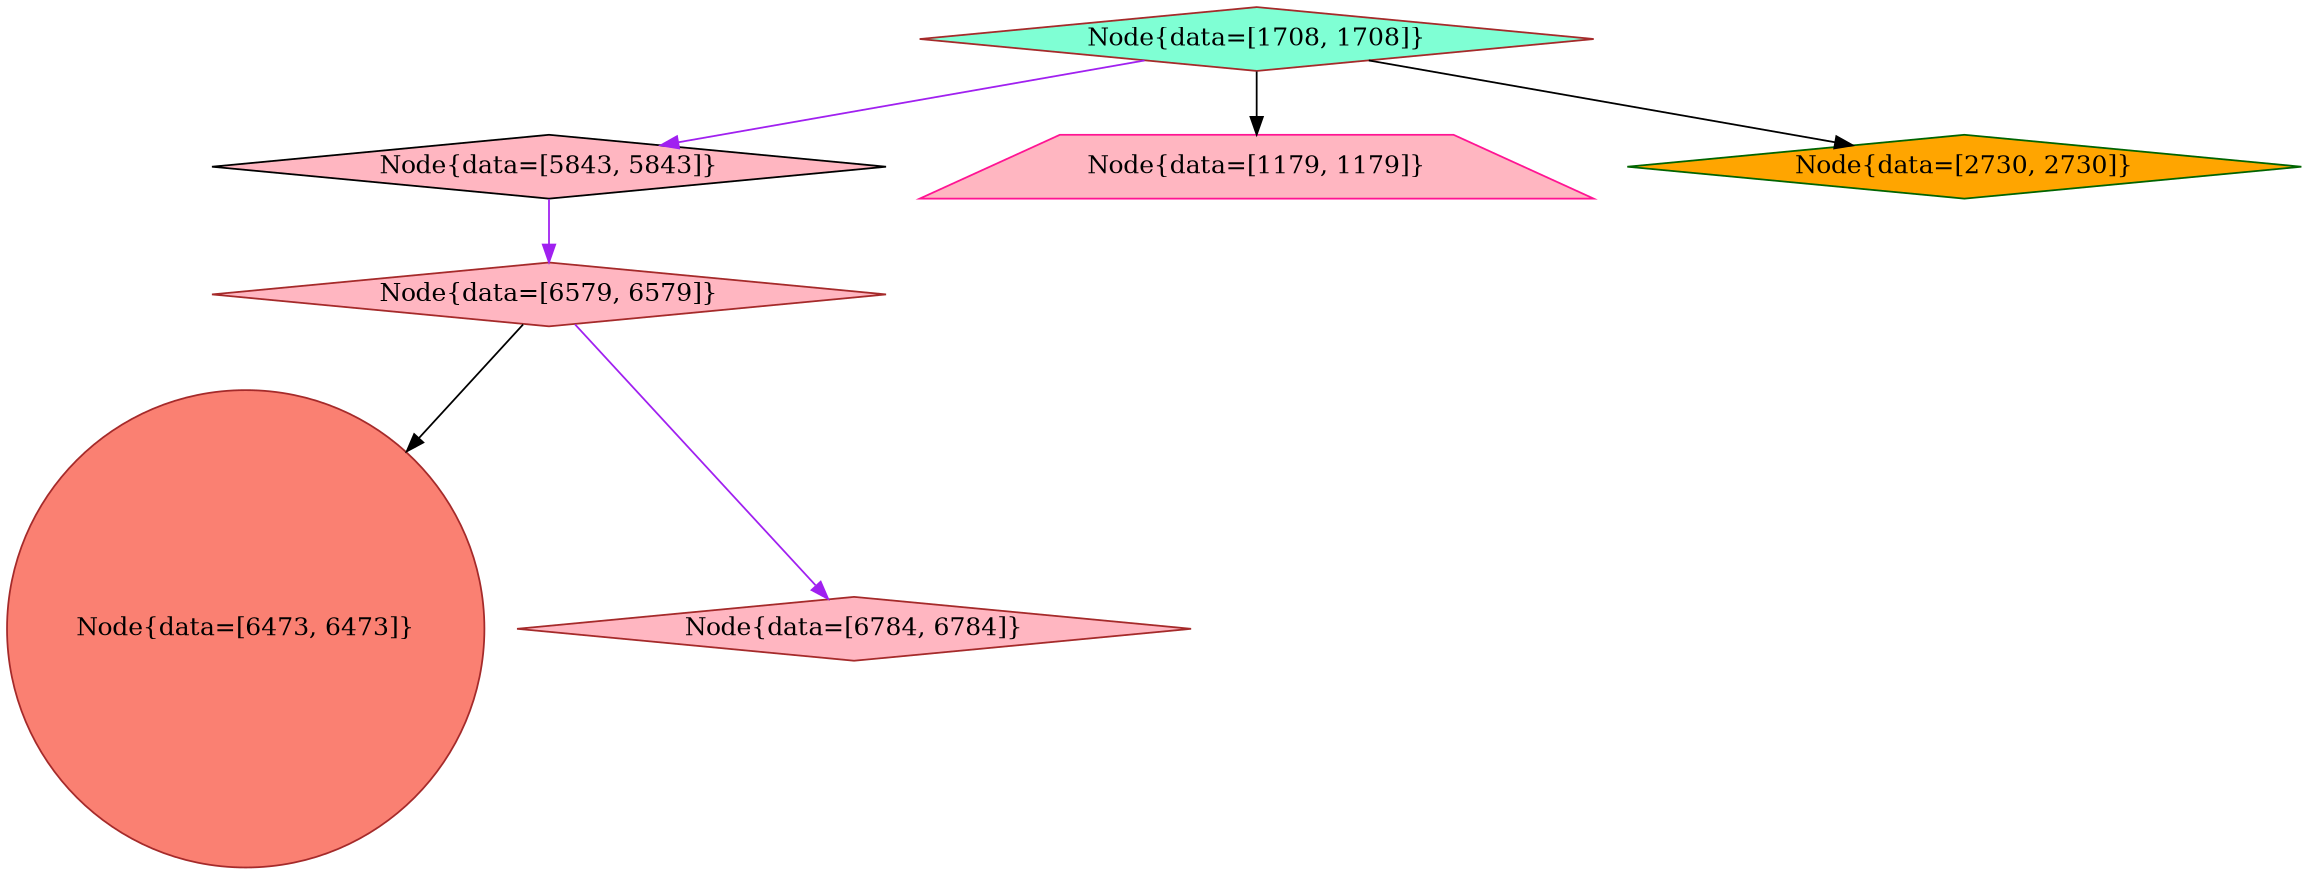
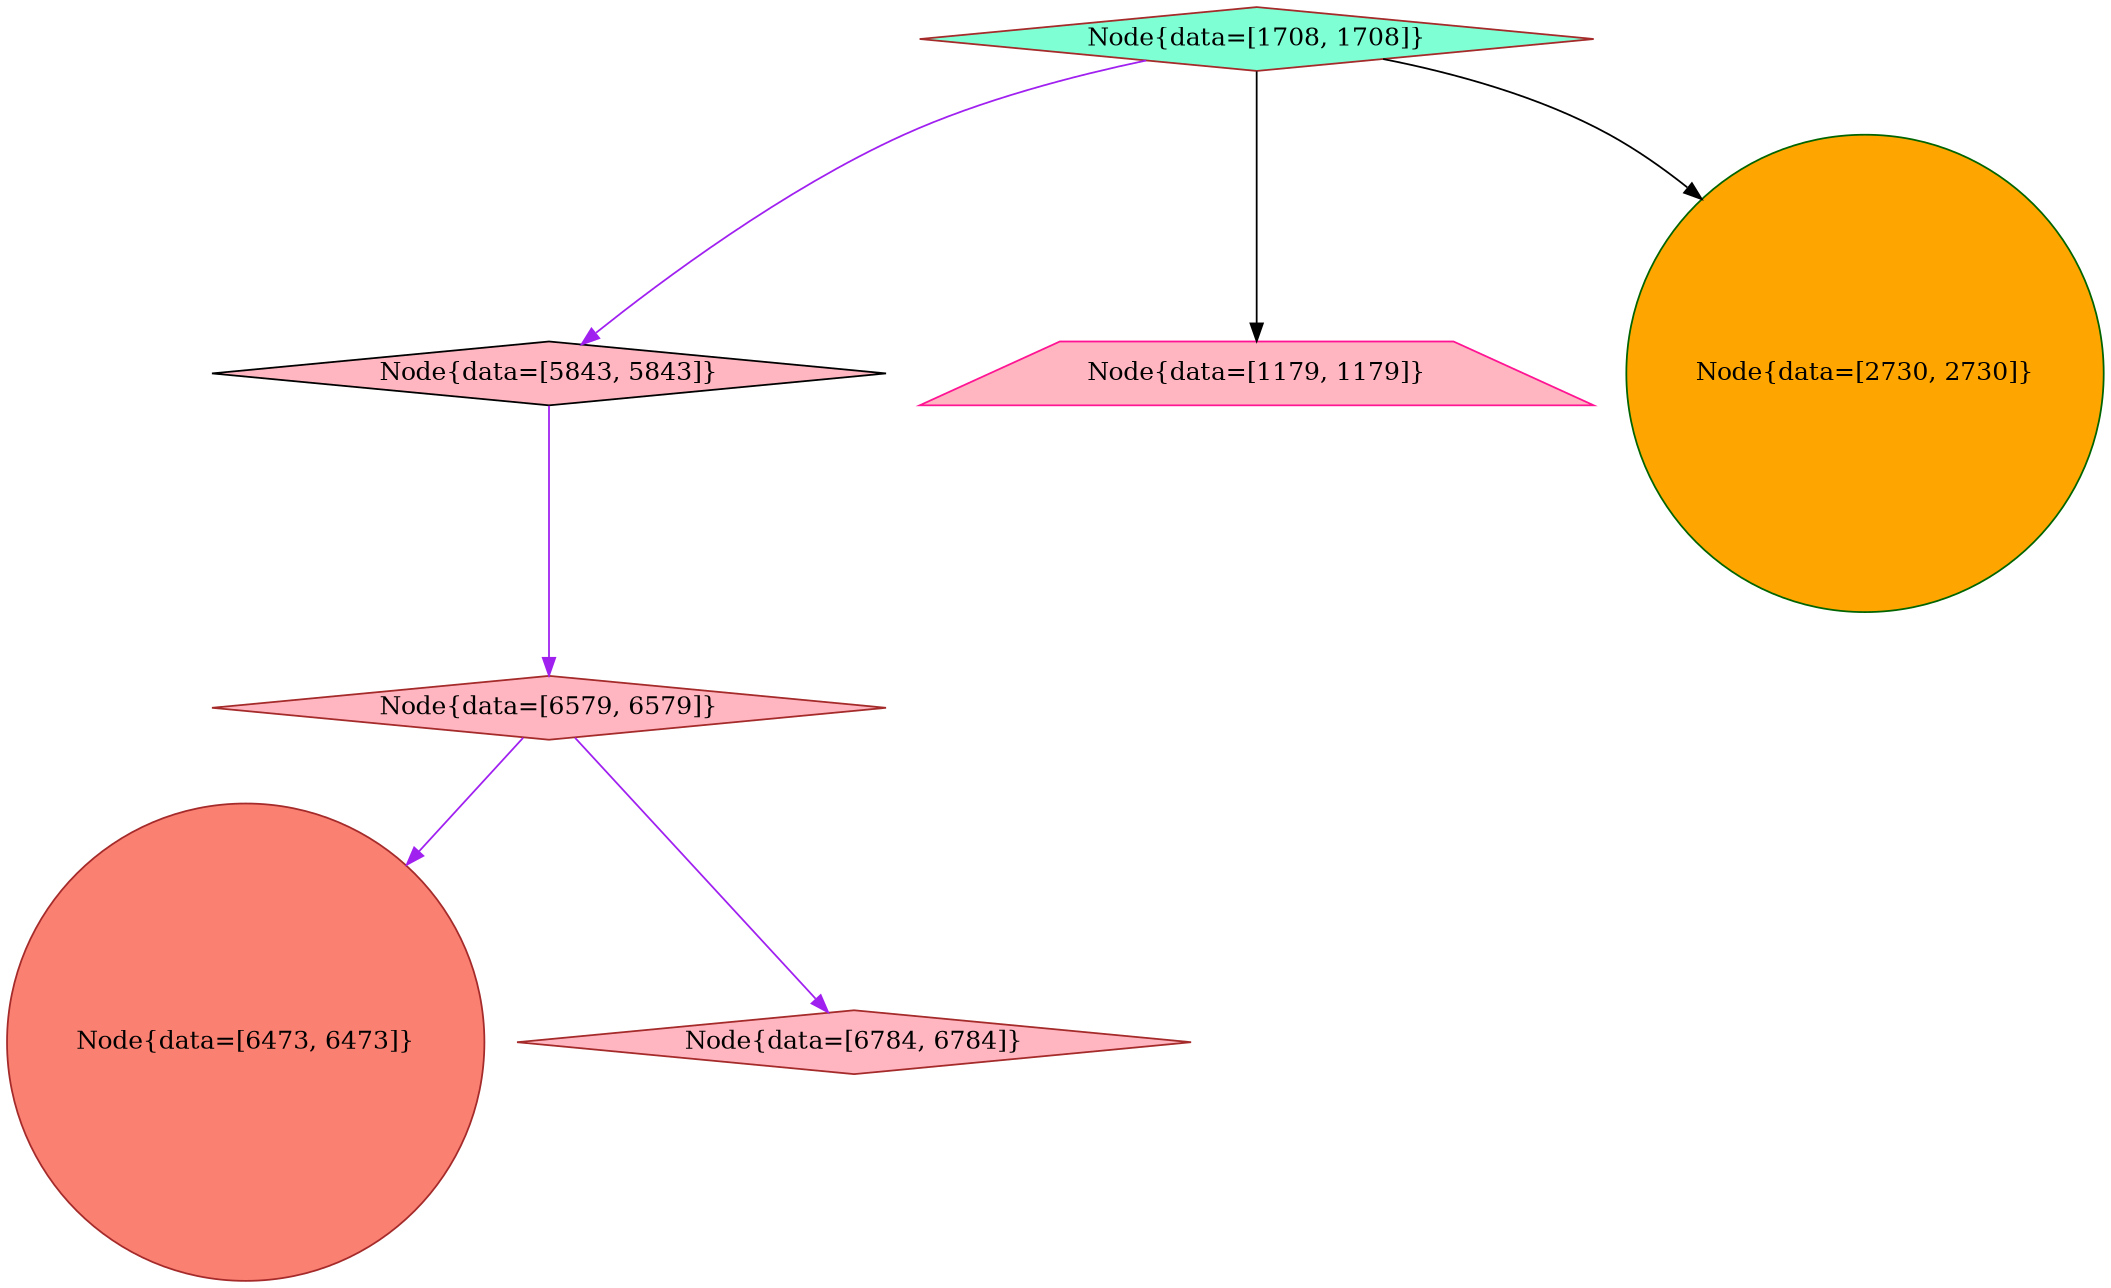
node "Node{data=[2730, 2730]}": shape diamond -> circle
edge "Node{data=[6579, 6579]}" -> "Node{data=[6473, 6473]}": color black -> purple
